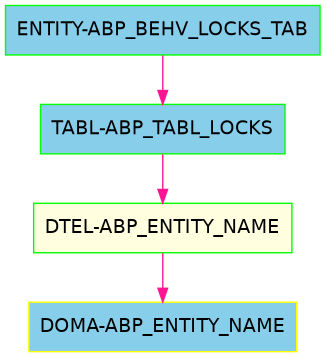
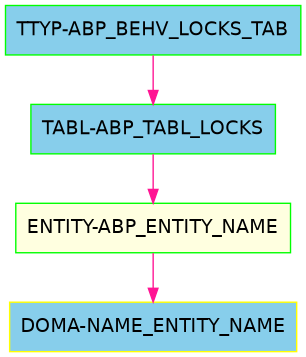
node "ENTITY-ABP_BEHV_LOCKS_TAB": label "ENTITY-ABP_BEHV_LOCKS_TAB" -> "TTYP-ABP_BEHV_LOCKS_TAB"
node "DTEL-ABP_ENTITY_NAME": label "DTEL-ABP_ENTITY_NAME" -> "ENTITY-ABP_ENTITY_NAME"
node "DOMA-ABP_ENTITY_NAME": label "DOMA-ABP_ENTITY_NAME" -> "DOMA-NAME_ENTITY_NAME"
